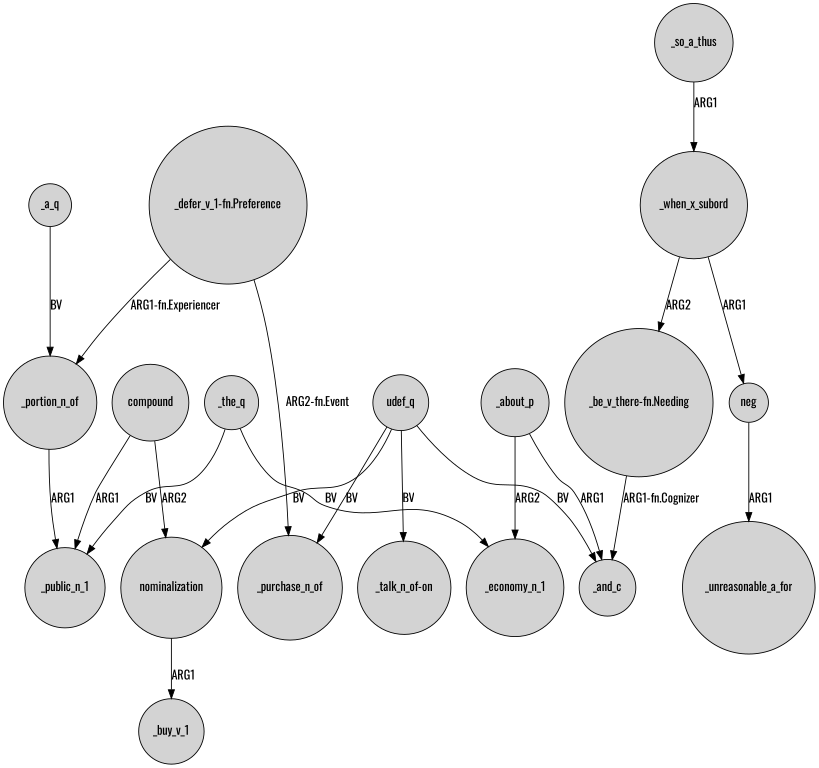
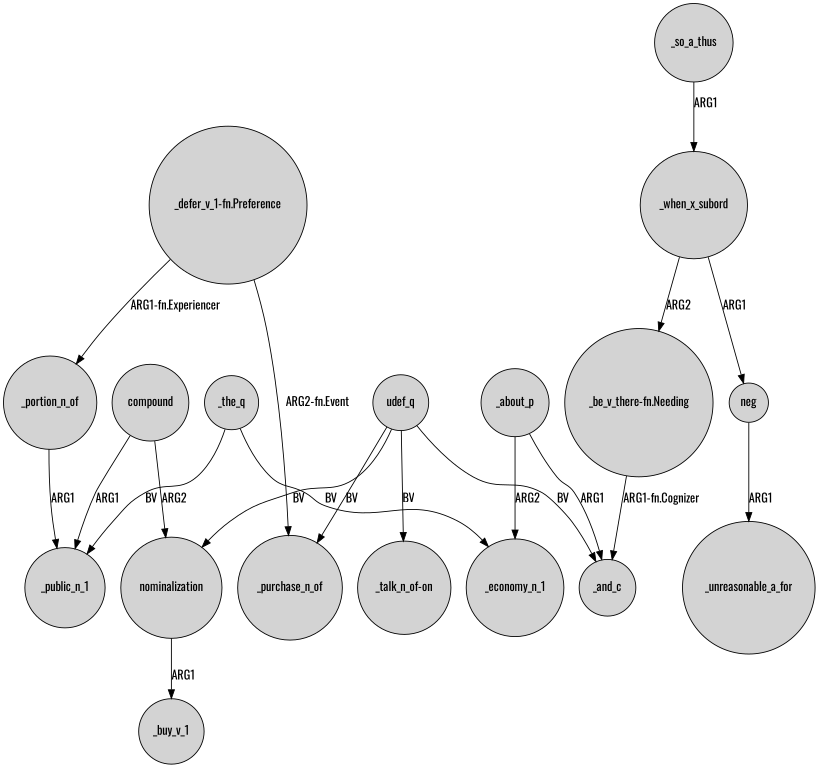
node "_a_q": removed
